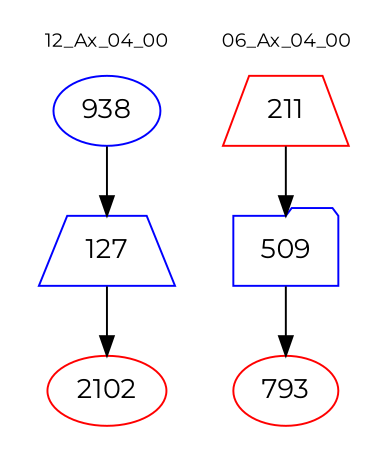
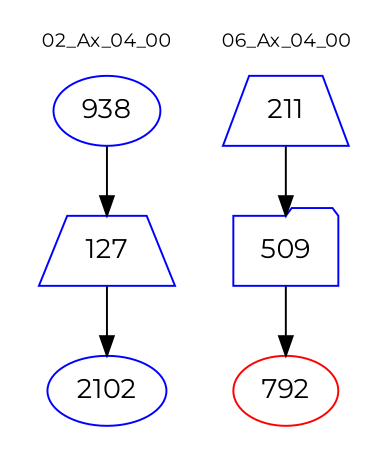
cluster "12_Ax_04_00": label "12_Ax_04_00" -> "02_Ax_04_00"
node "211": color red -> blue
node "2102": color red -> blue
node "793": label "793" -> "792"
